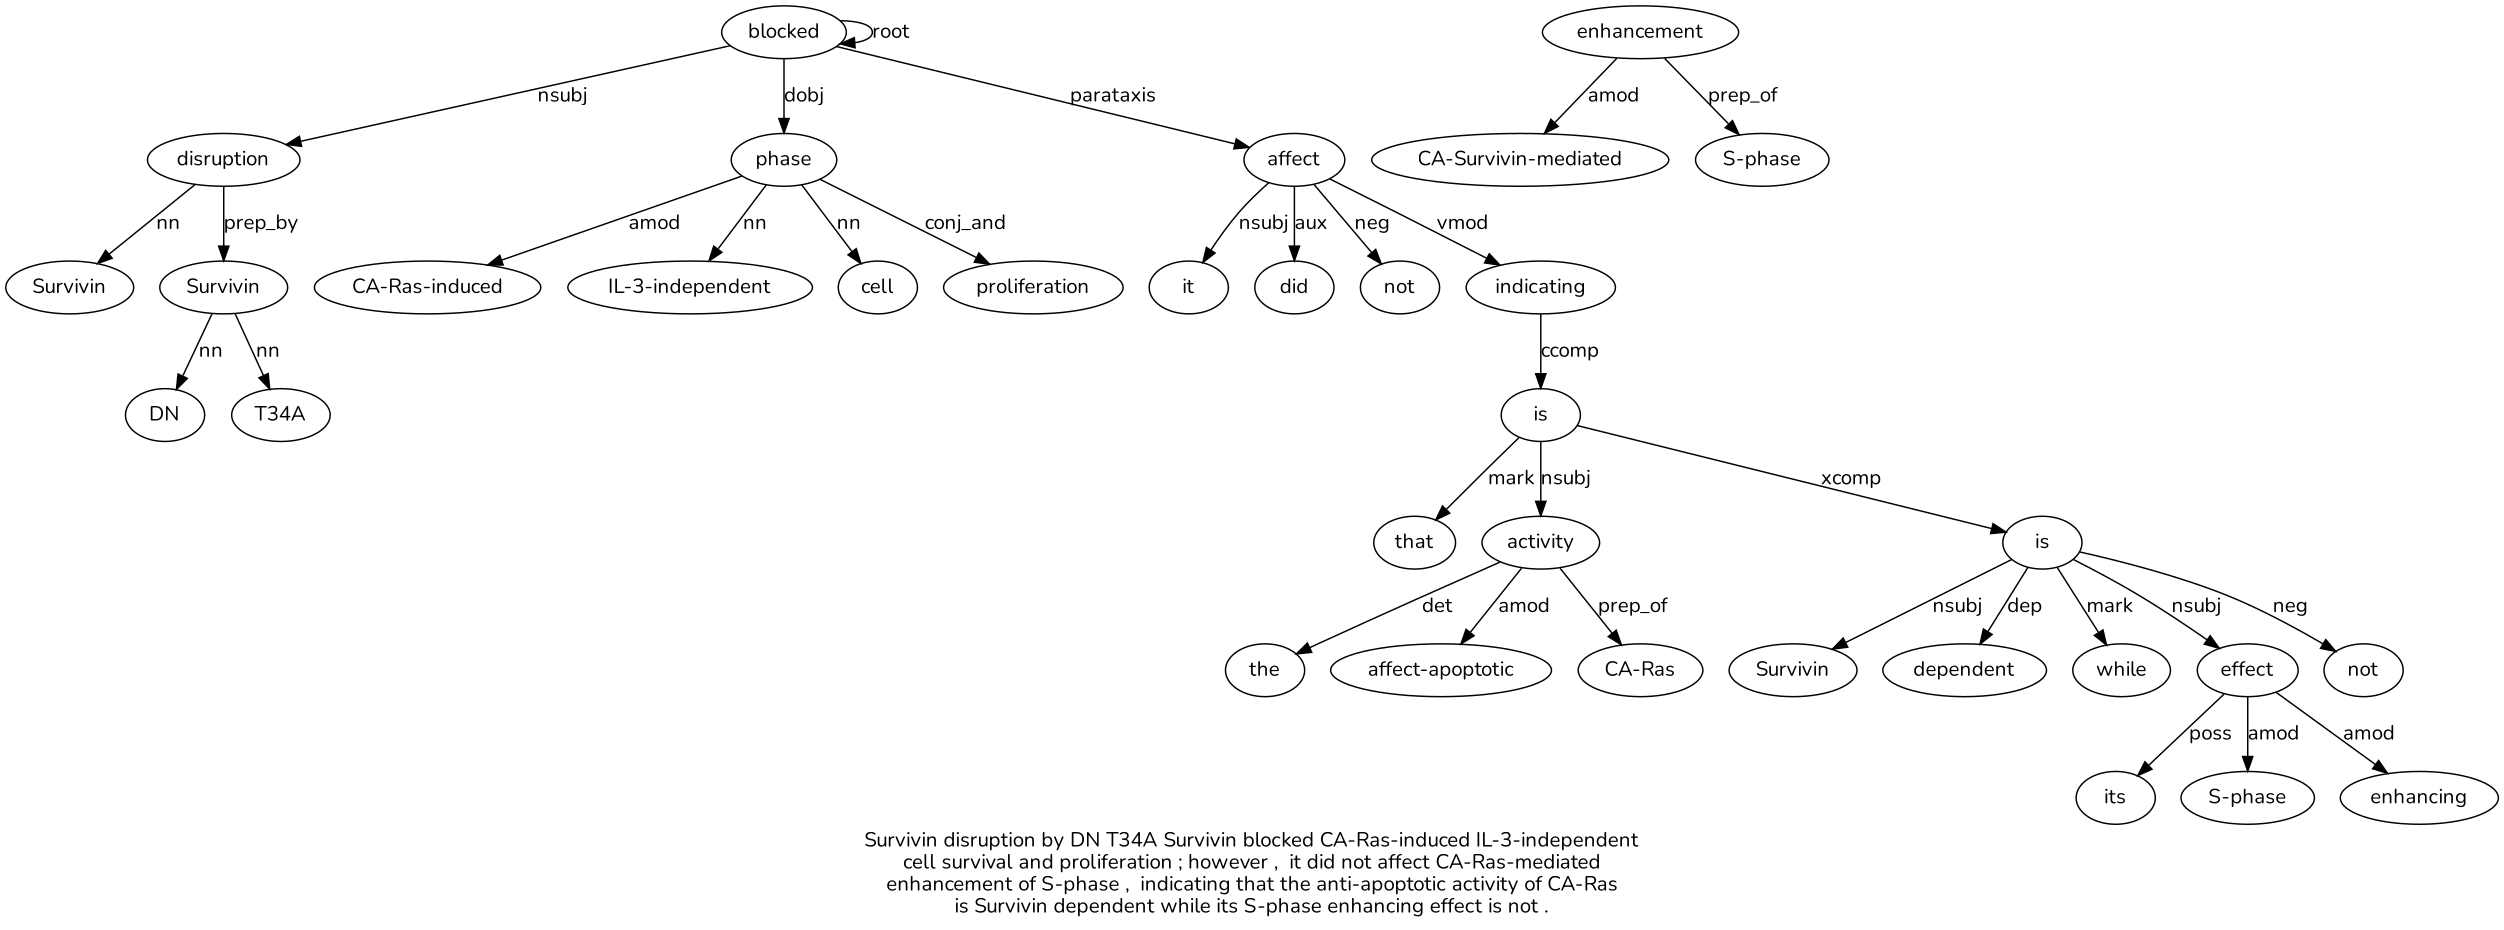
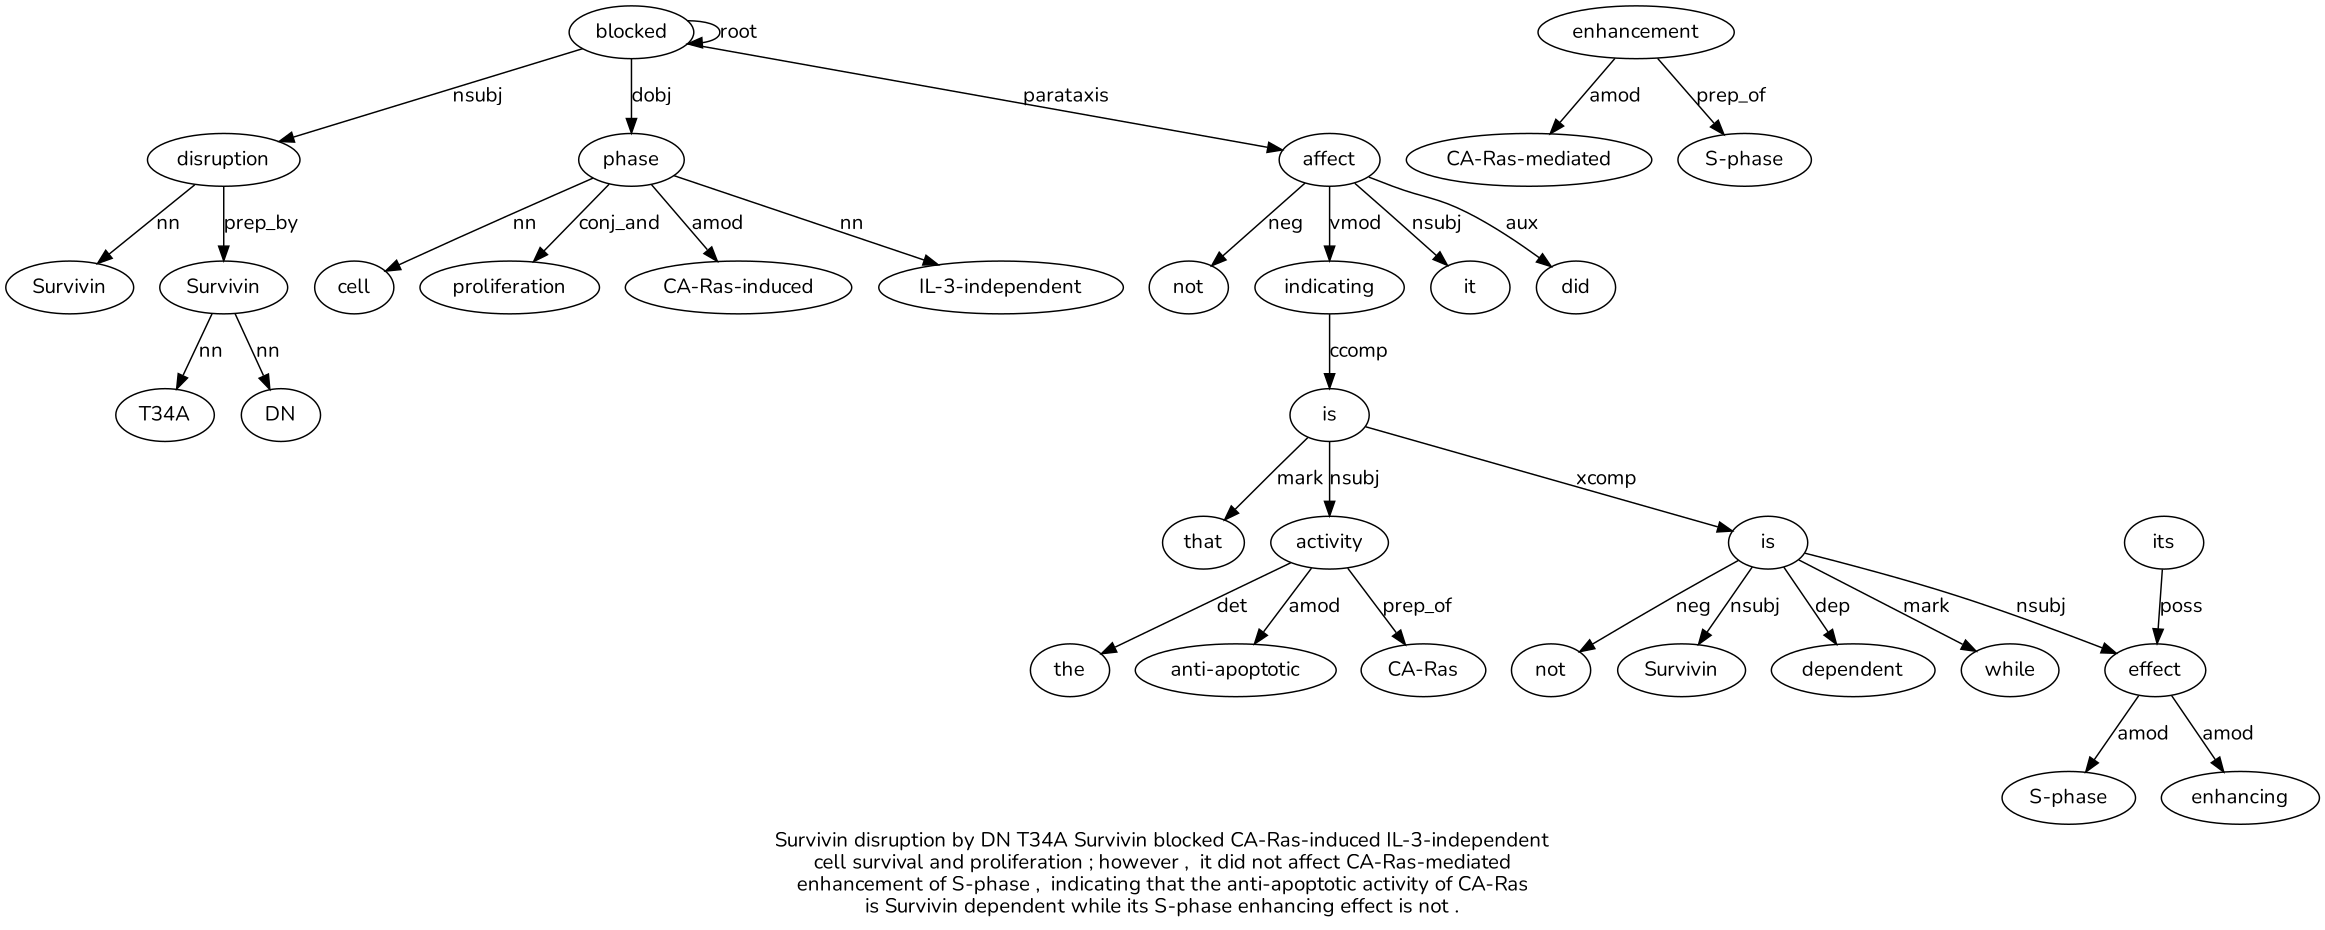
node "CA-Survivin-mediated": label "CA-Survivin-mediated" -> "CA-Ras-mediated"
node "affect-apoptotic": label "affect-apoptotic" -> "anti-apoptotic"
edge "effect" -> "its": reversed
